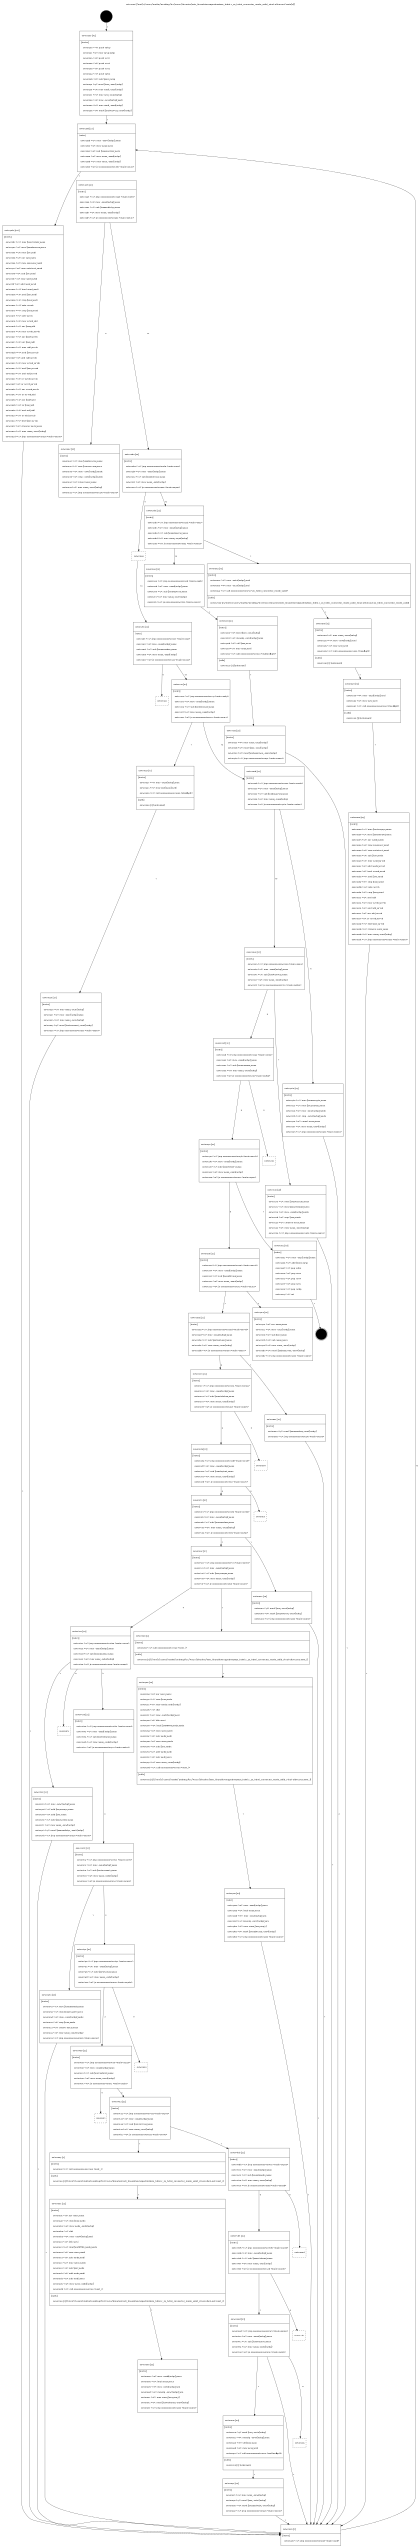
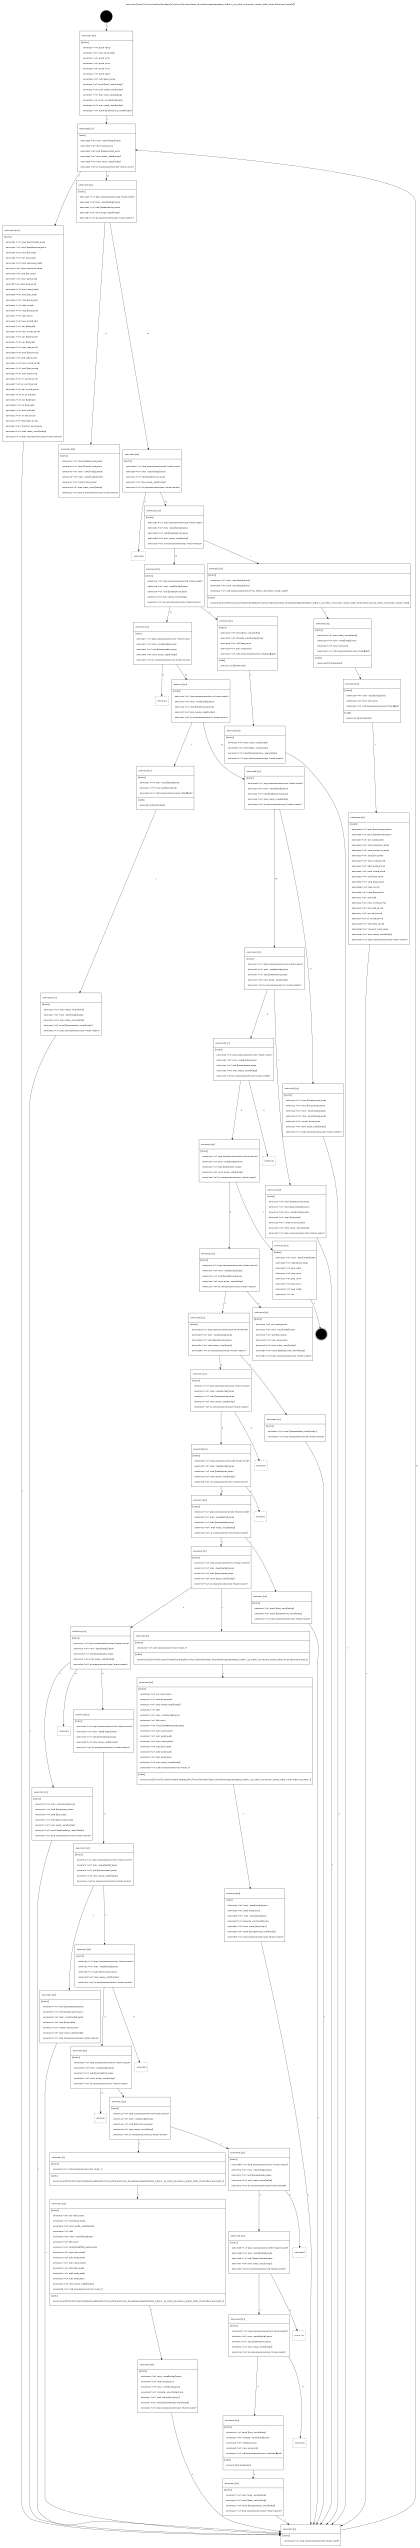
edge "0x40128d [23]" -> "0x4012a4 [22]": added, label "17"
edge "0x4019e6" -> "0x4012fc [22]": now "0x4012e6 [22]" -> "0x4012fc [22]"
edge "0x4014ed [25]" -> "0x401a70 [5]": now "0x4016e0 [33]" -> "0x401a70 [5]"
